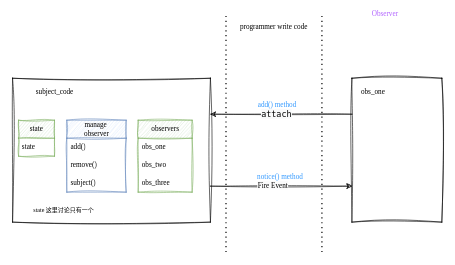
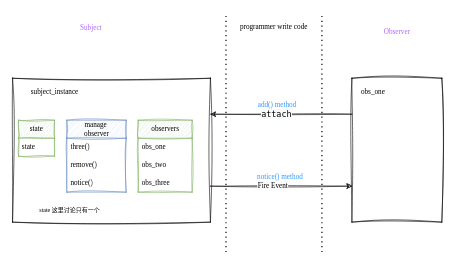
node "Observer": moved (385, 14) -> (397, 32)
node "Subject": added
node "subject_code": label "subject_code" -> "subject_instance"
node "add()": label "add()" -> "three()"
node "subject()": label "subject()" -> "notice()"
node "state 这里讨论只有一个": moved (63, 210) -> (69, 210)
